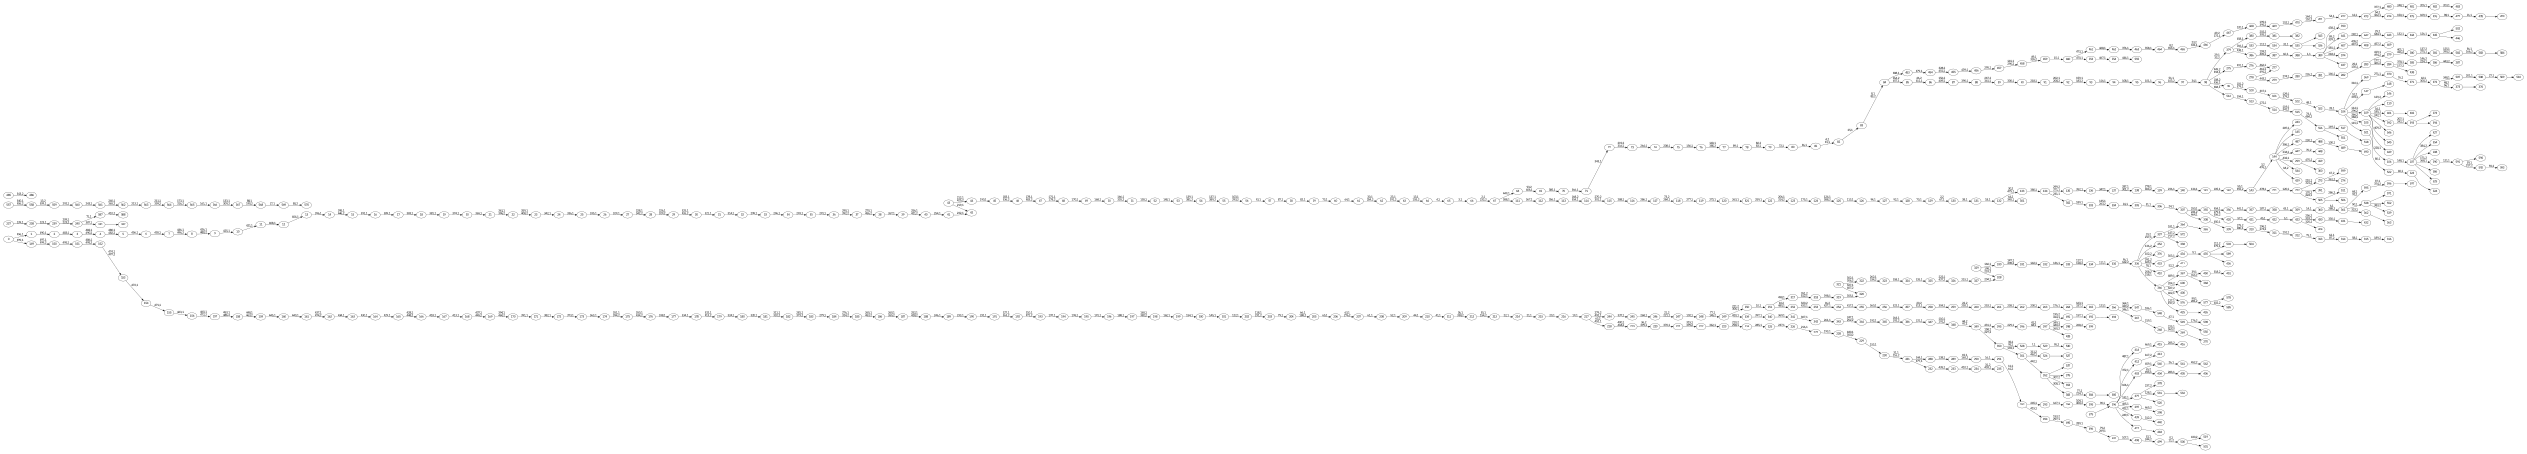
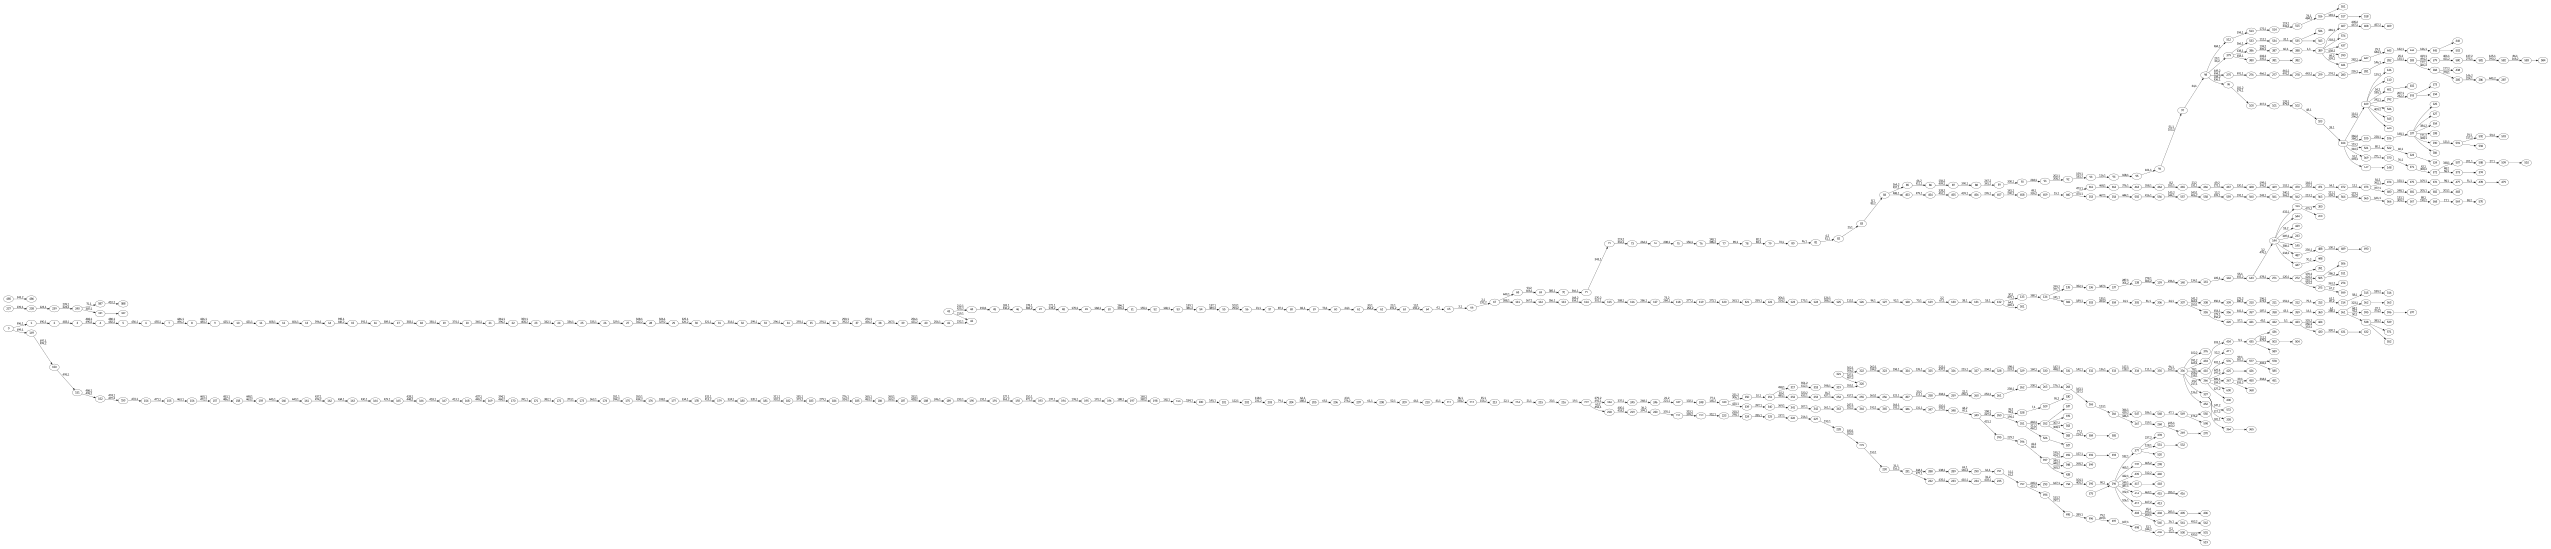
edge "278" -> "277": reversed
node "556": added
edge "329" -> "328": reversed
